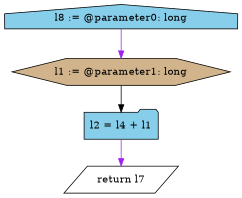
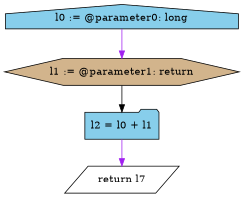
node "l8 := @parameter0: long": label "l8 := @parameter0: long" -> "l0 := @parameter0: long"
node "l1 := @parameter1: long": label "l1 := @parameter1: long" -> "l1 := @parameter1: return"
node "l2 = l4 + l1": label "l2 = l4 + l1" -> "l2 = l0 + l1"
